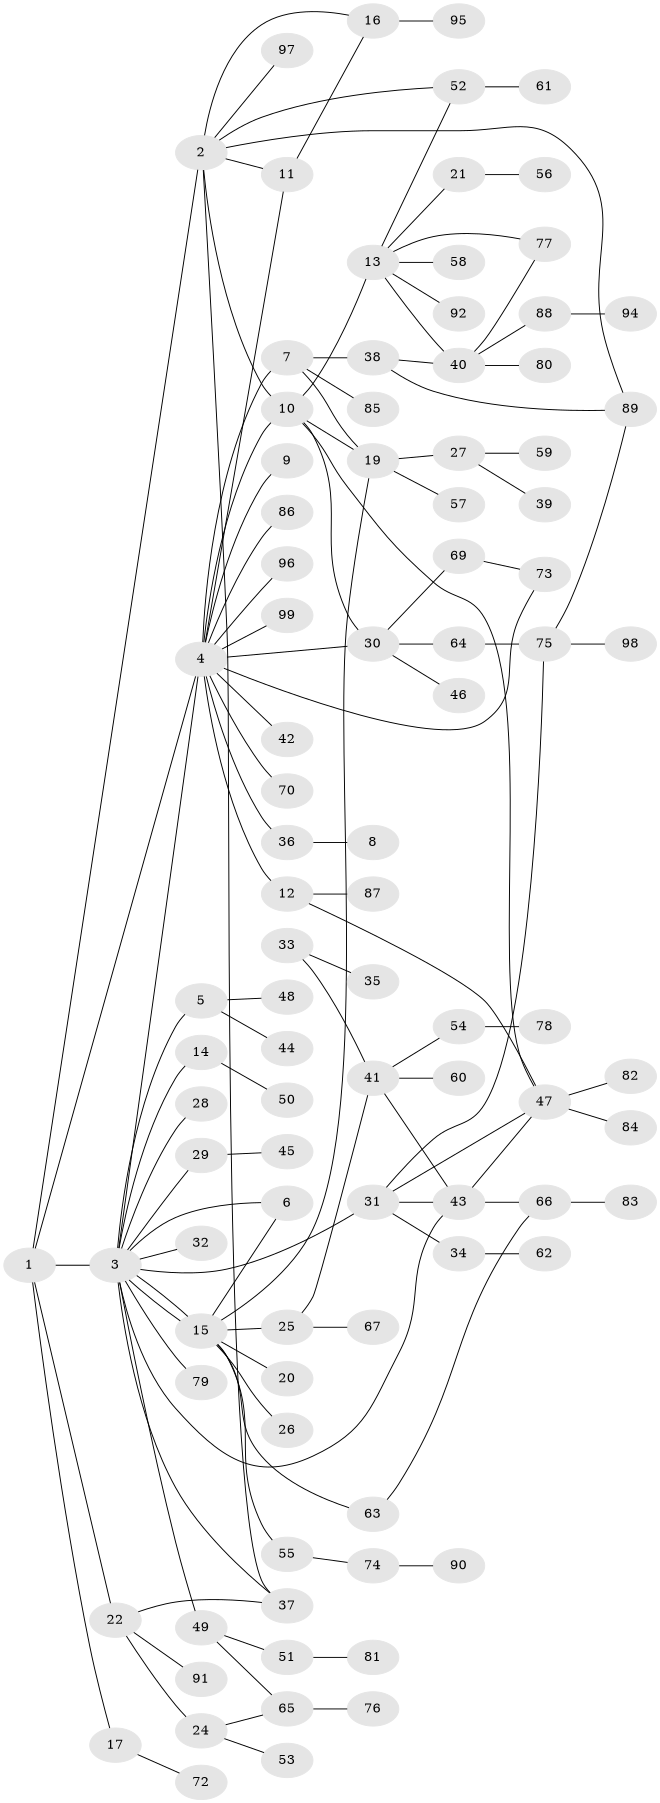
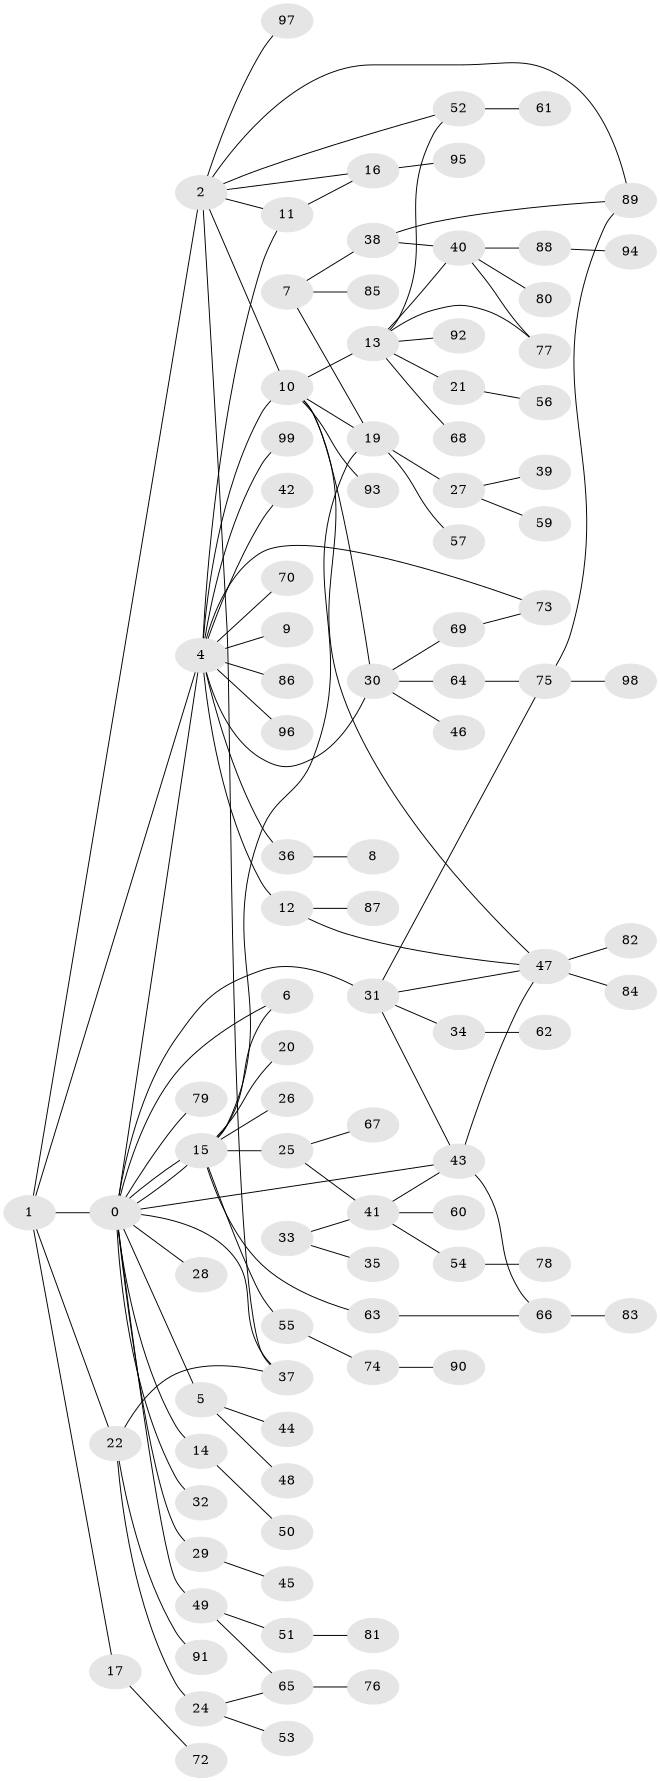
node "58": label "58" -> "68"
node "93": added
edge "7" -- "4": removed
node "3": label "3" -> "0"
